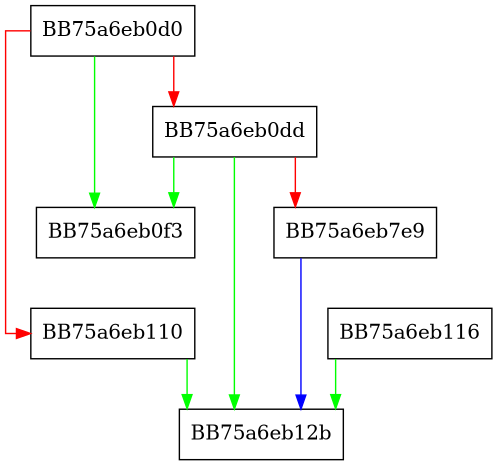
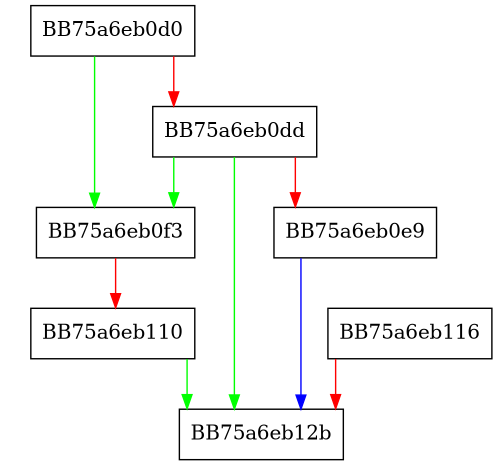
edge "BB75a6eb0d0" -> "BB75a6eb110": now "BB75a6eb0f3" -> "BB75a6eb110"
node "BB75a6eb7e9": label "BB75a6eb7e9" -> "BB75a6eb0e9"
edge "BB75a6eb116" -> "BB75a6eb12b": color green -> red
